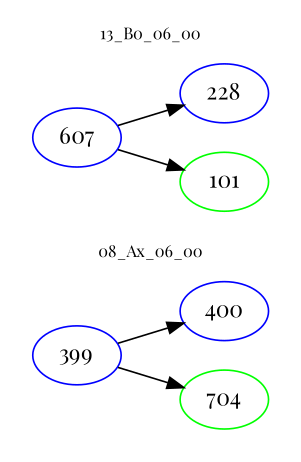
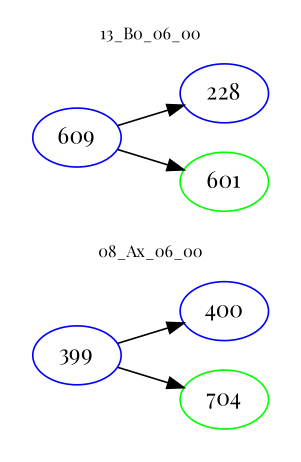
node "607": label "607" -> "609"
node "101": label "101" -> "601"
